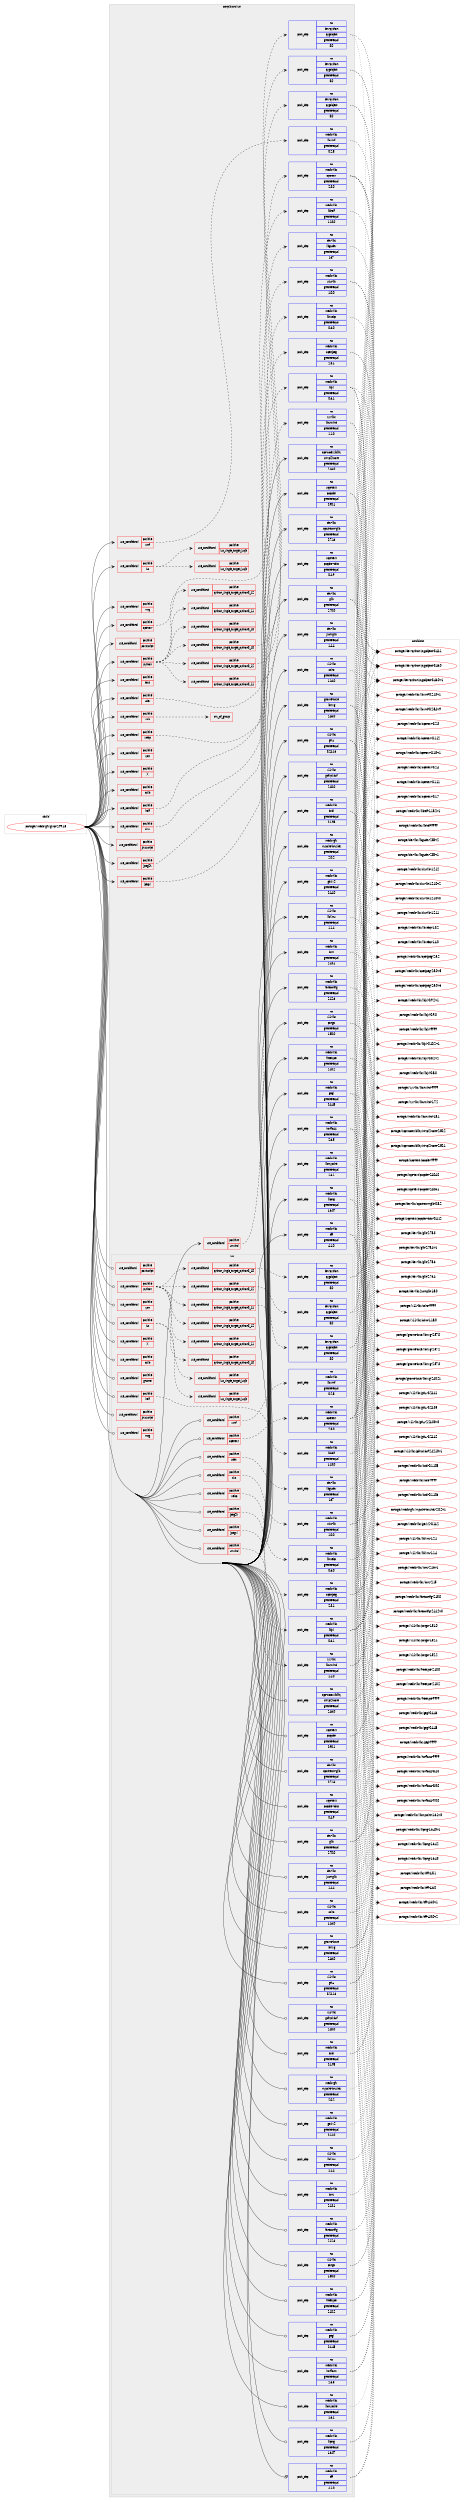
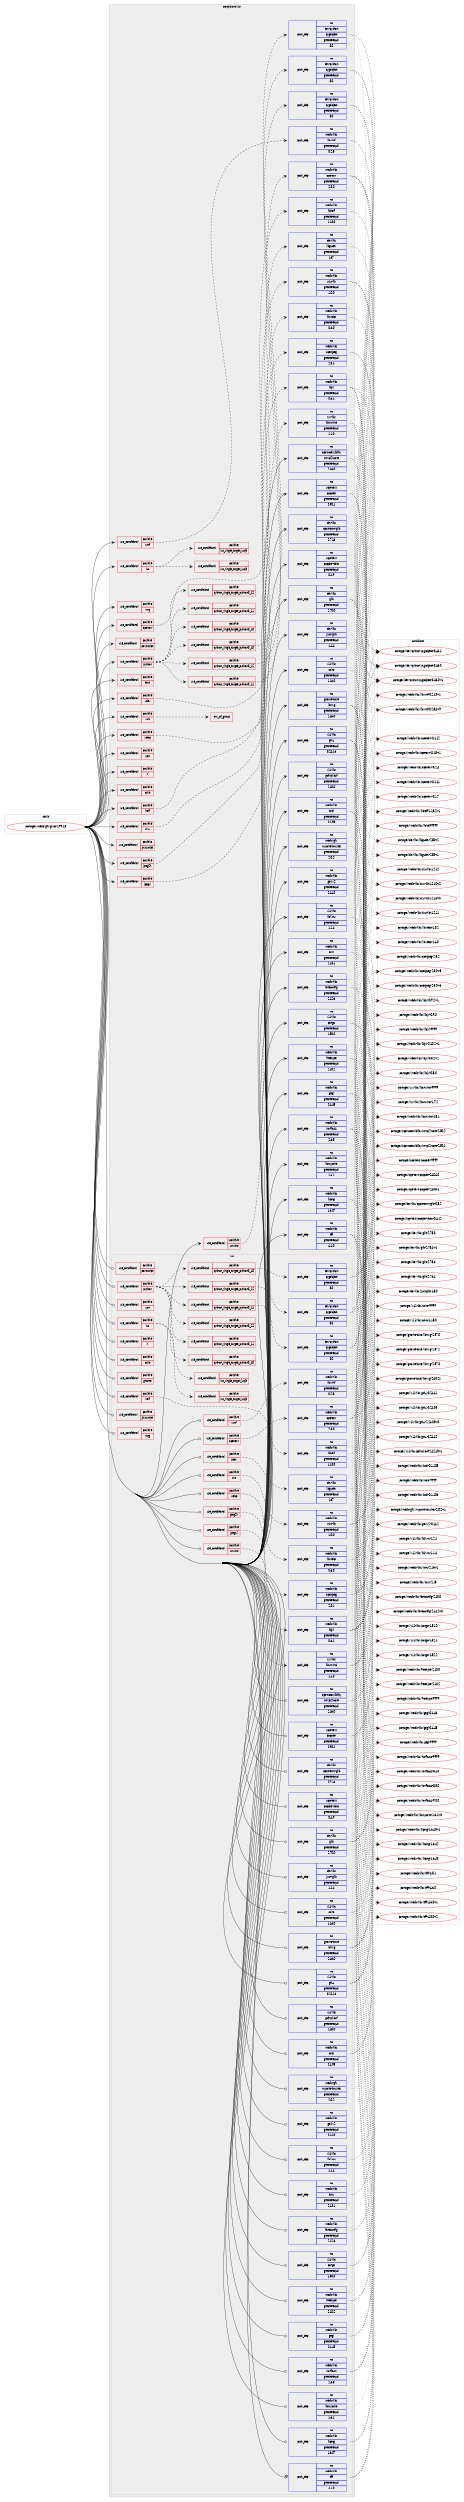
node "portage://media-libs/openexr-3.2.3": removed
